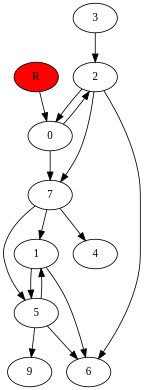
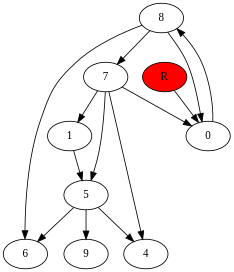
node "3": removed
node "2": label "2" -> "8"
edge "0" -> "7": reversed
edge "5" -> "1": now "5" -> "4"
edge "1" -> "6": removed
